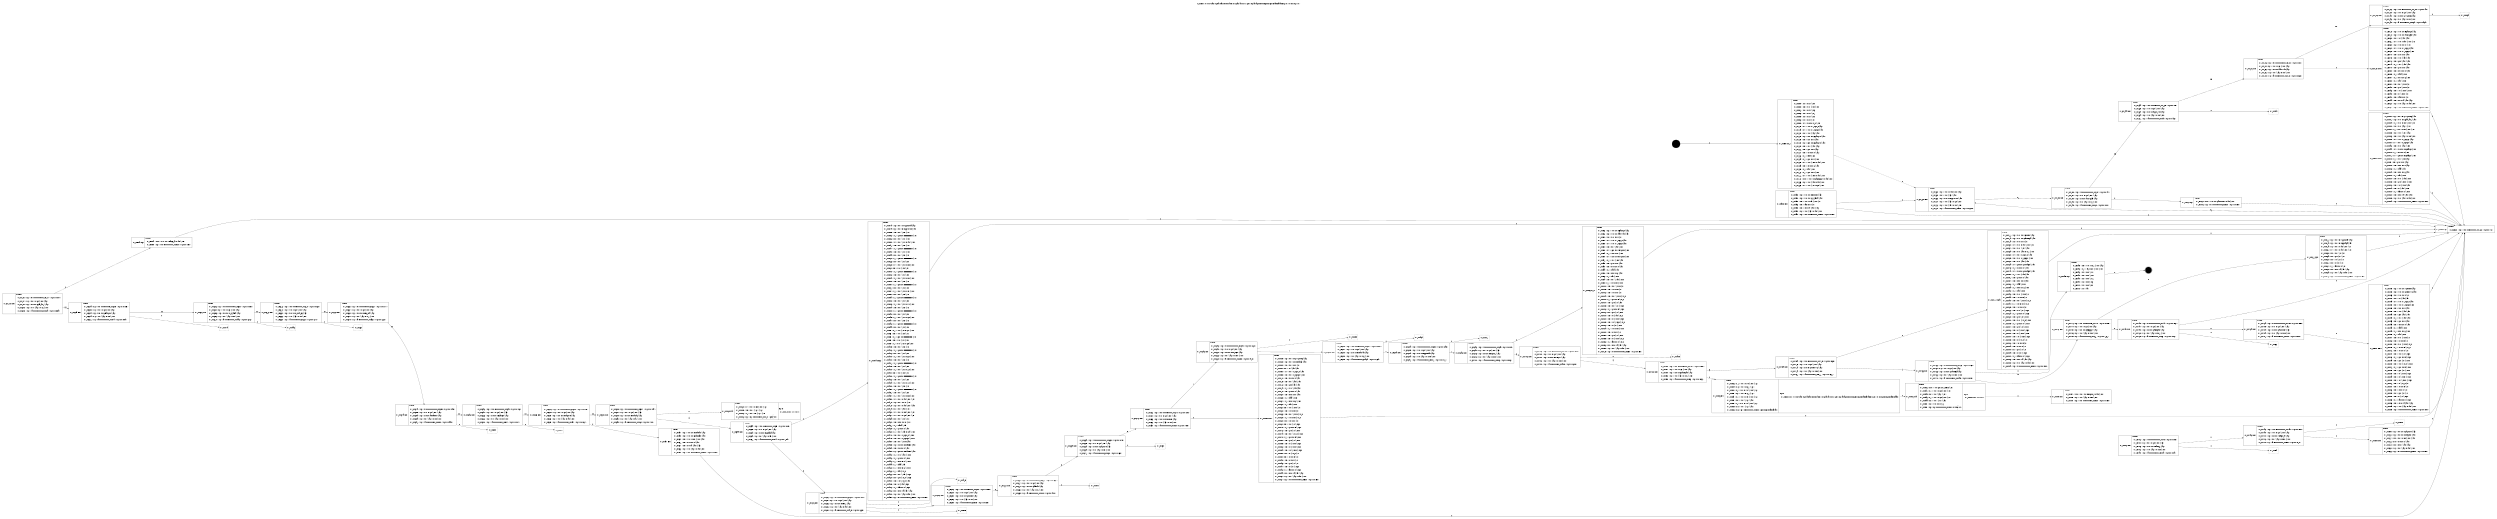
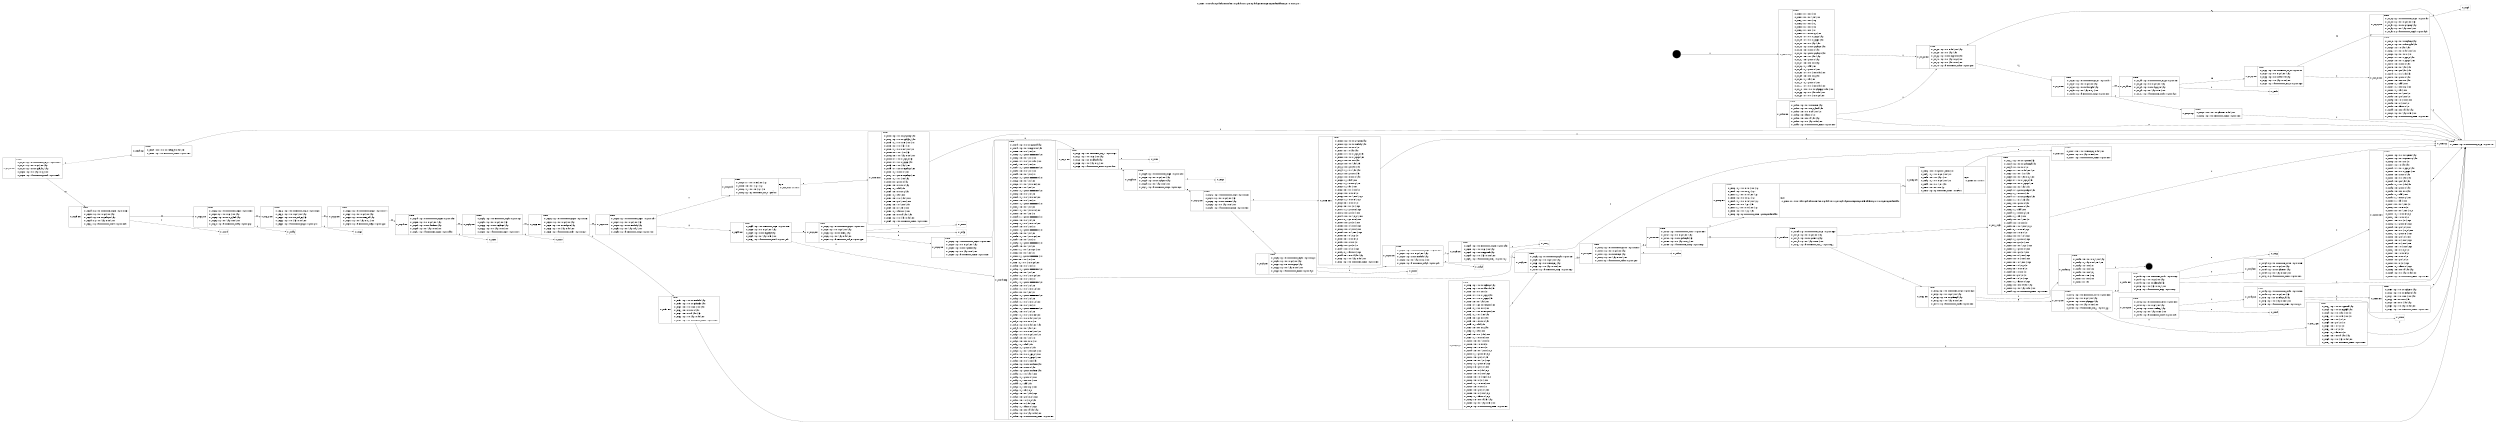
edge "0x401bac [19]" -> "0x401bbf [111]": added, label "1"
edge "0x4016ea [28]" -> "0x401fb5 [147]": reversed
